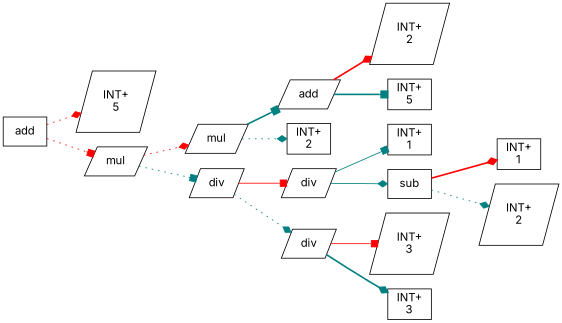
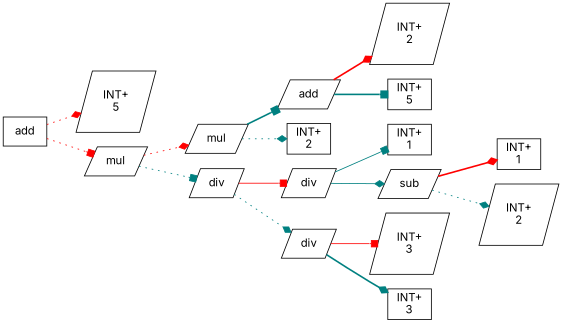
node "sub": shape box -> parallelogram
